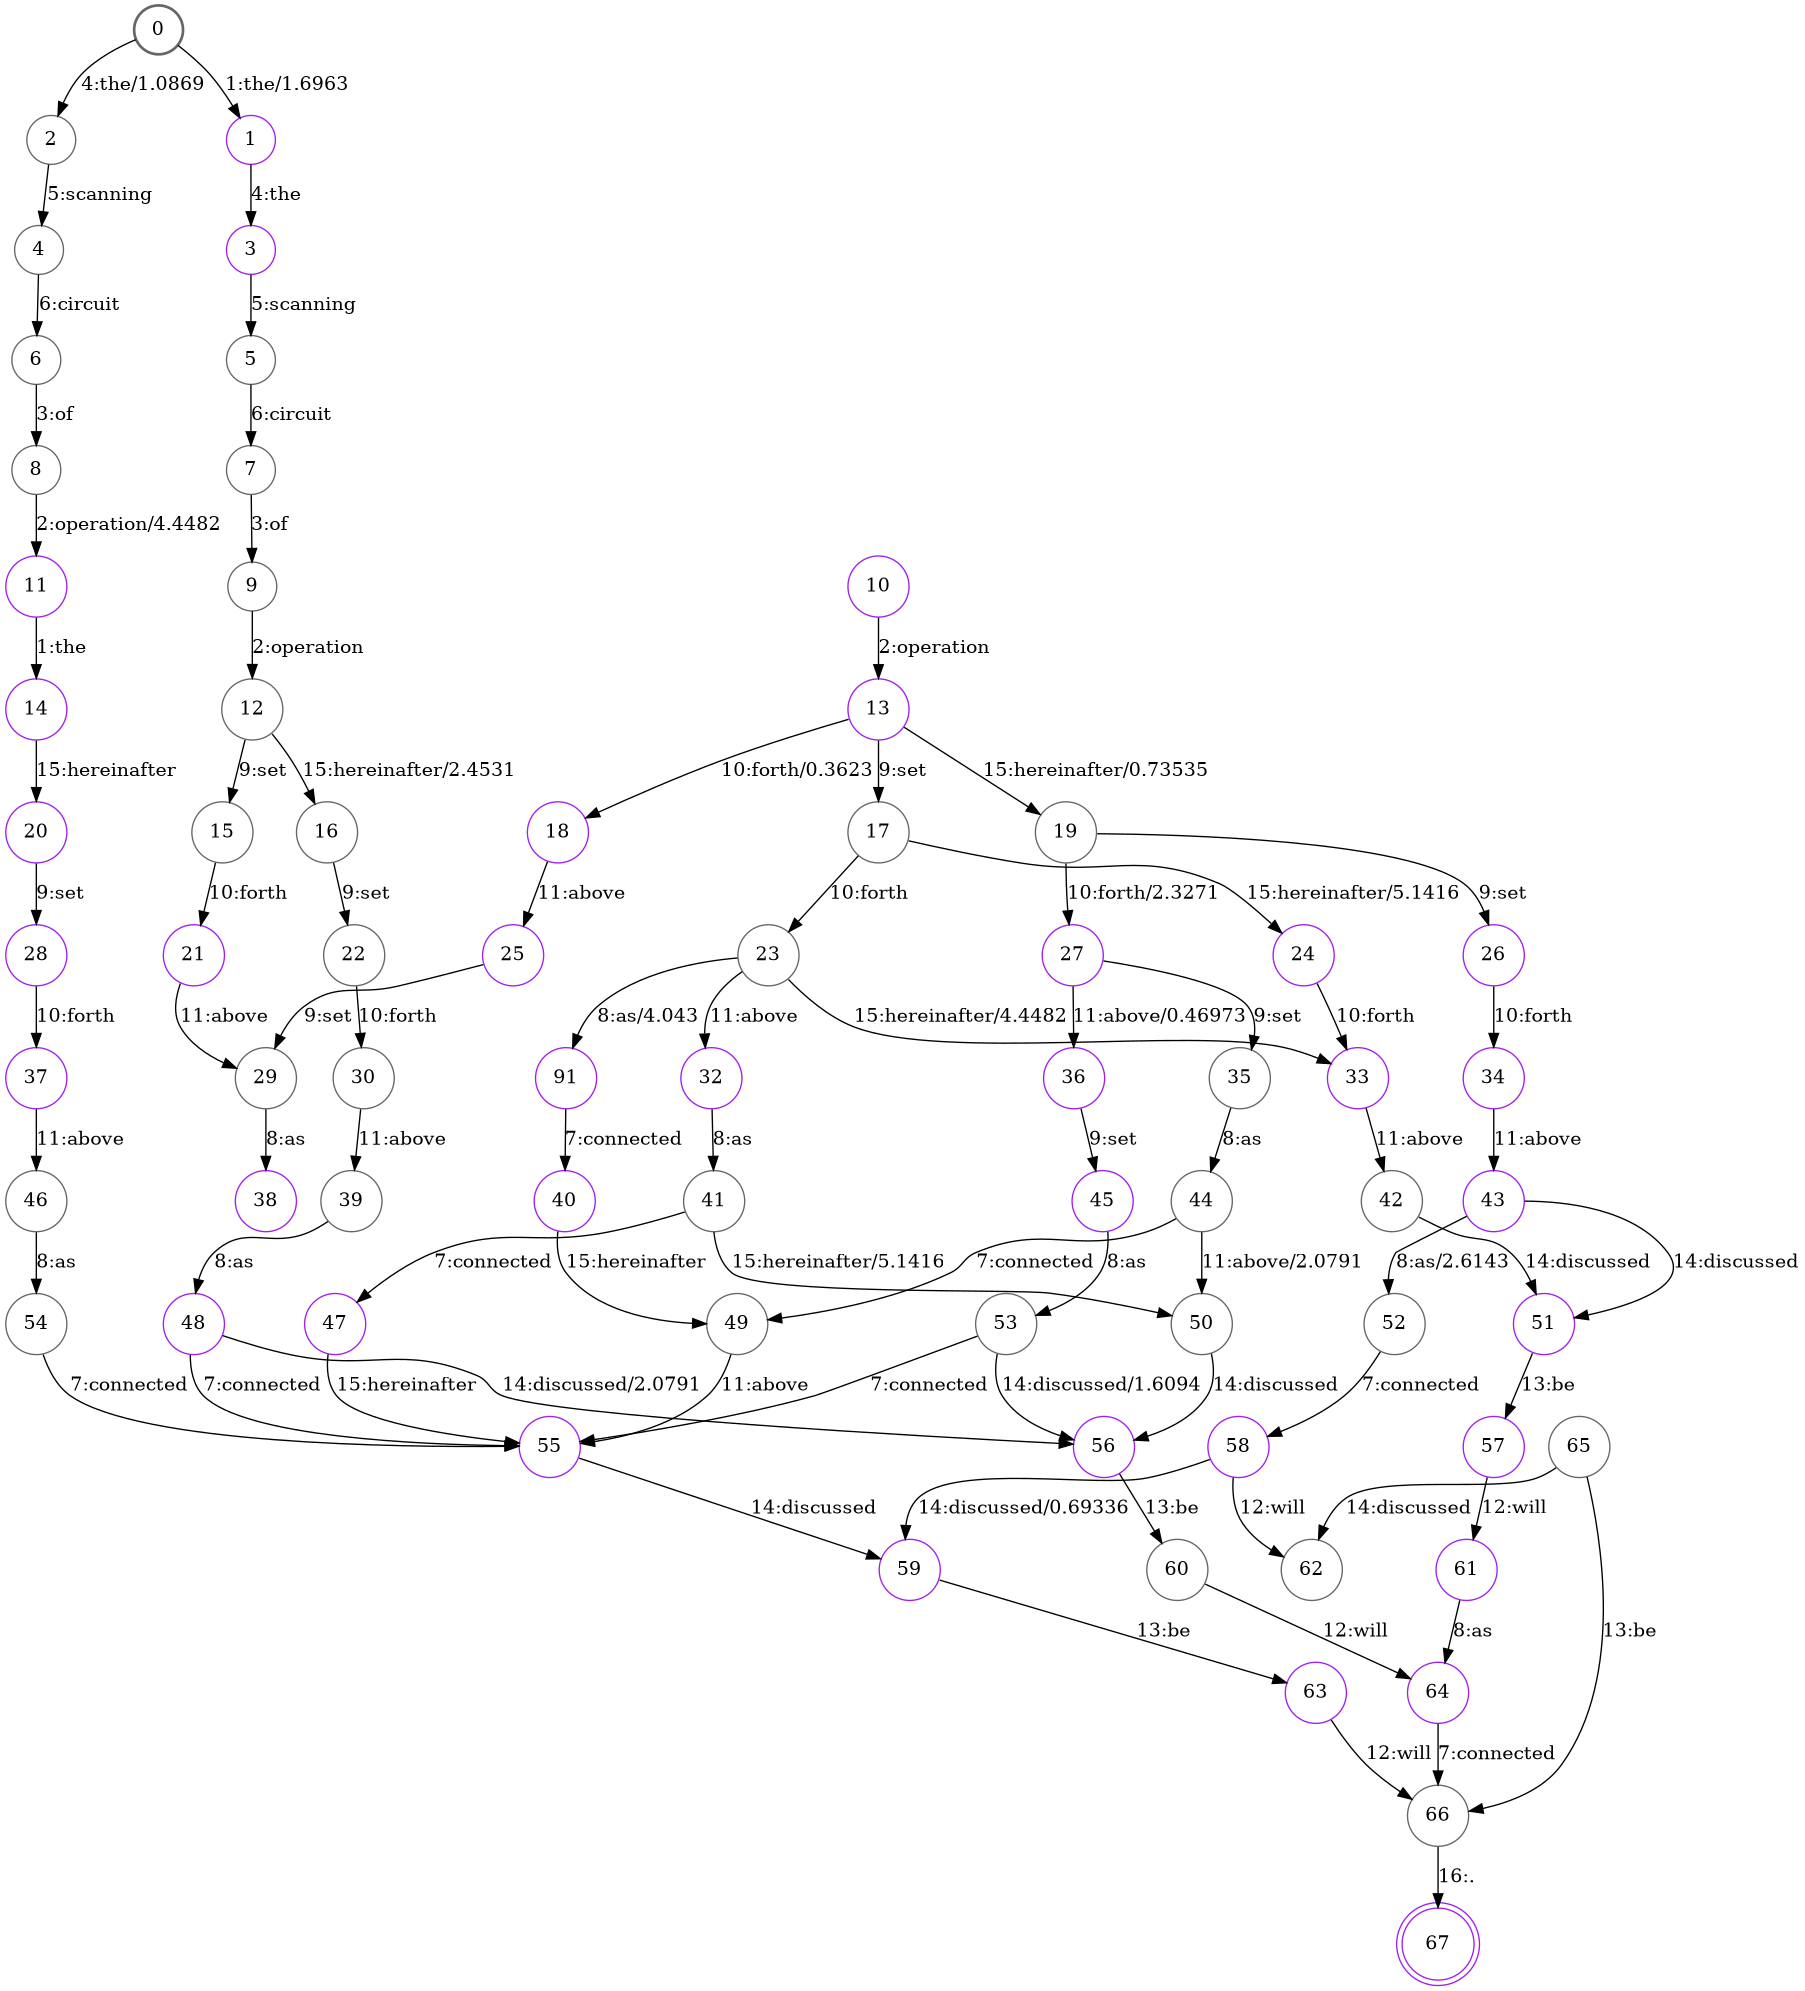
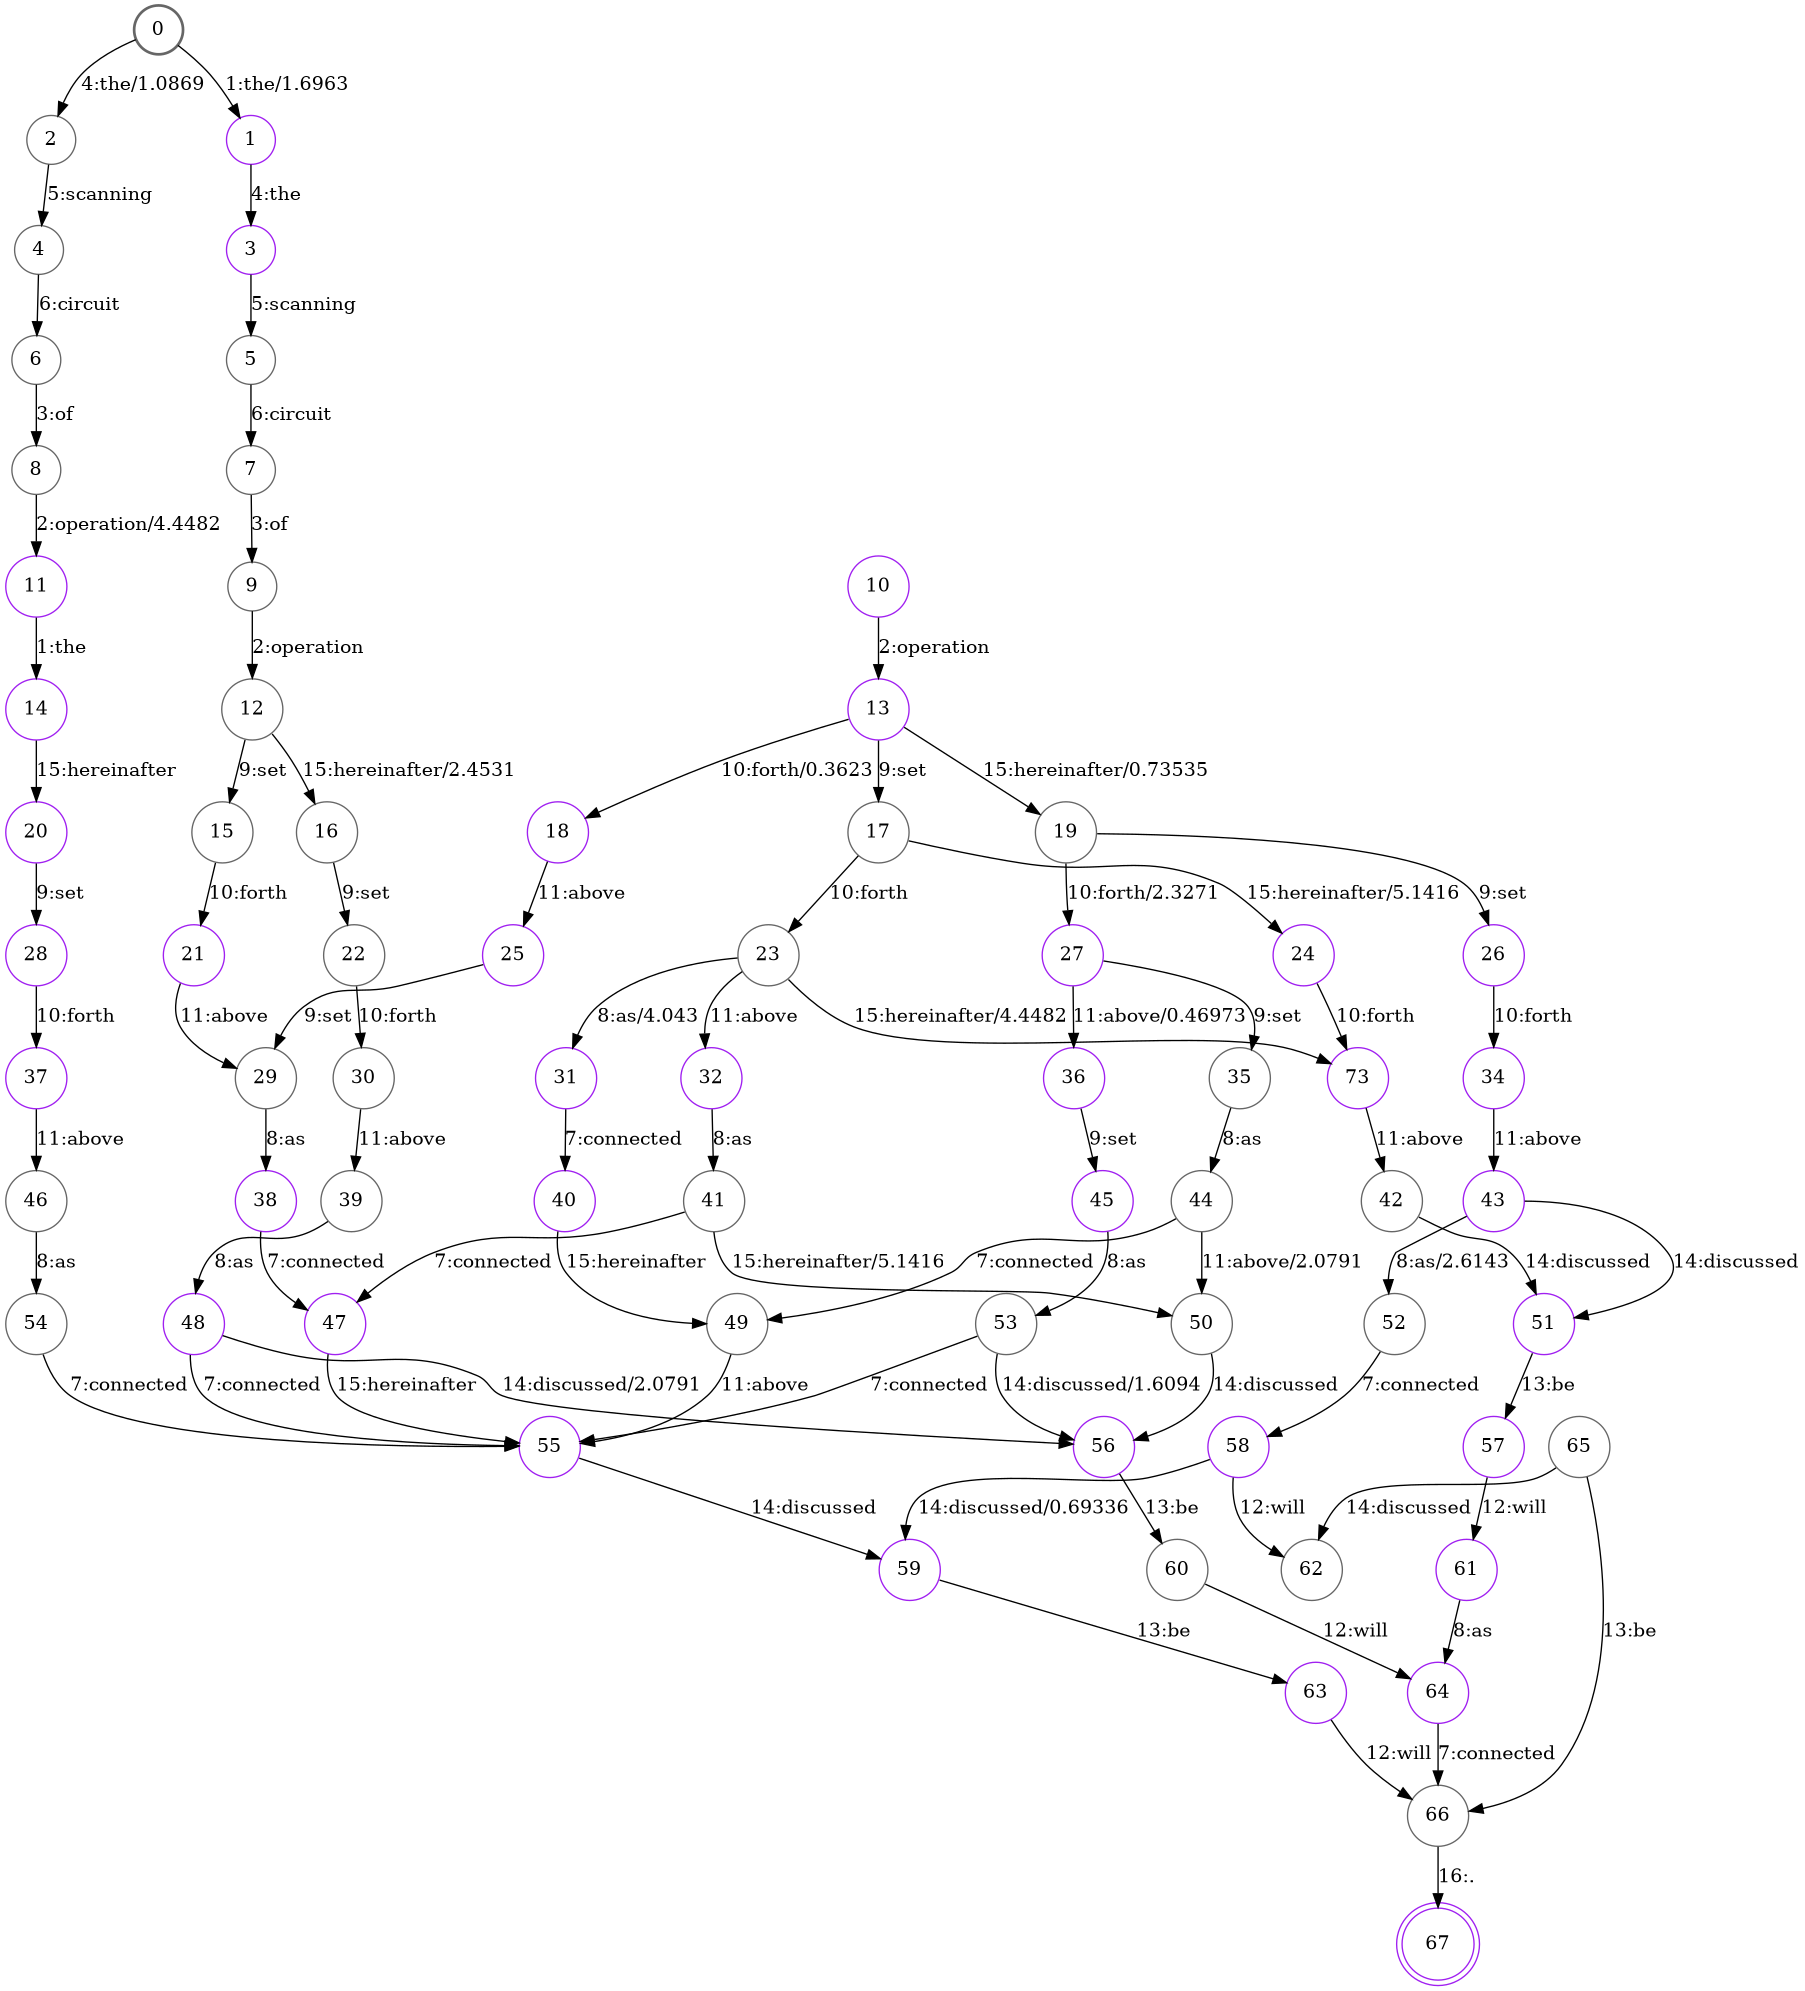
node "91": label "91" -> "31"
node "33": label "33" -> "73"
edge "38" -> "47": added, label "7:connected"
